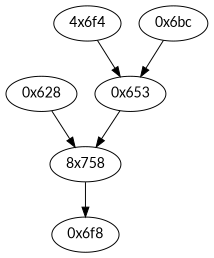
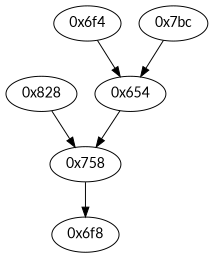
node "4x6f4": label "4x6f4" -> "0x6f4"
node "0x6bc": label "0x6bc" -> "0x7bc"
node "0x628": label "0x628" -> "0x828"
node "0x653": label "0x653" -> "0x654"
node "8x758": label "8x758" -> "0x758"
